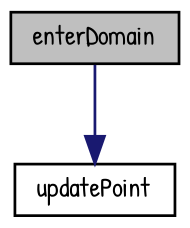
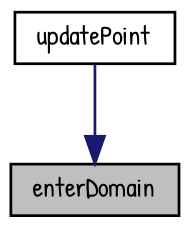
edge "enterDomain" -> "updatePoint": reversed
